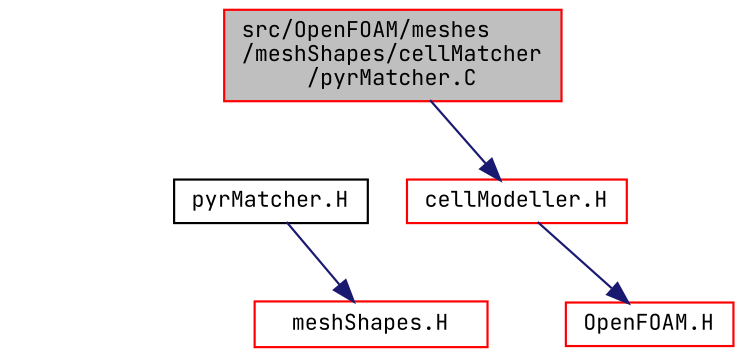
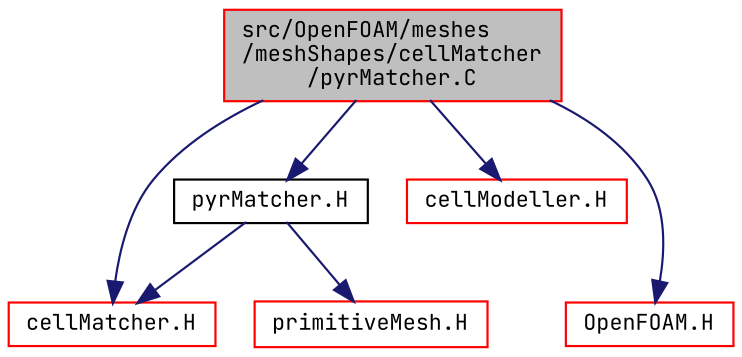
edge "src/OpenFOAM/meshes /meshShapes/cellMatcher /pyrMatcher.C" -> "pyrMatcher.H": added
edge "cellModeller.H" -> "OpenFOAM.H": now "src/OpenFOAM/meshes /meshShapes/cellMatcher /pyrMatcher.C" -> "OpenFOAM.H"
node "cellMatcher.H": added
node "meshShapes.H": label "meshShapes.H" -> "primitiveMesh.H"
